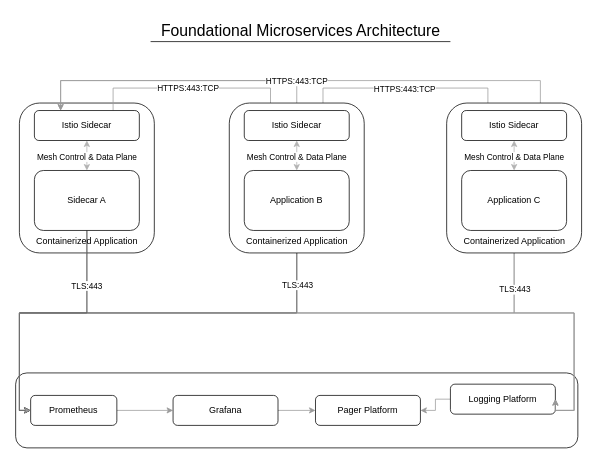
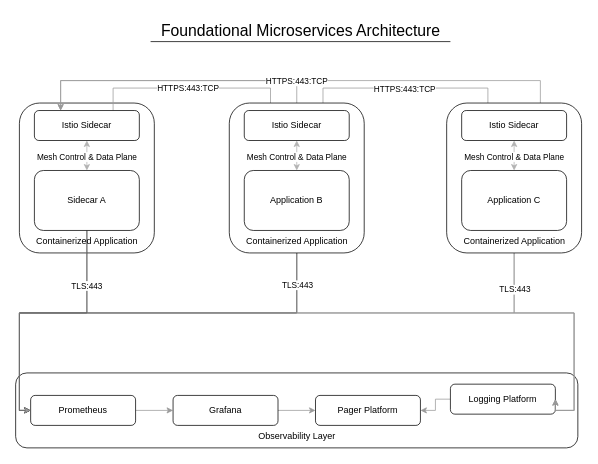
node "Prometheus": size 86x30 -> 105x30
node "Observability Layer": added
